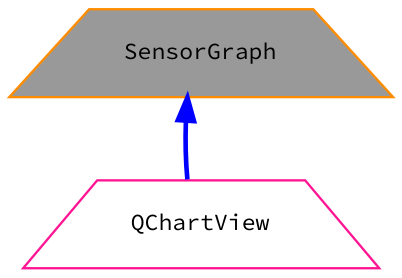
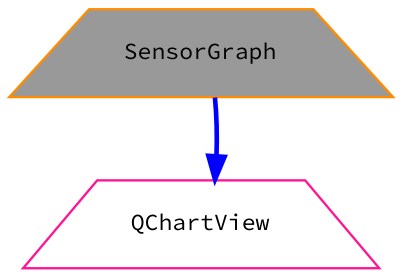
edge "QChartView" -> "SensorGraph": reversed
